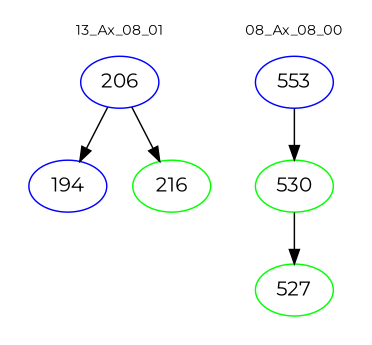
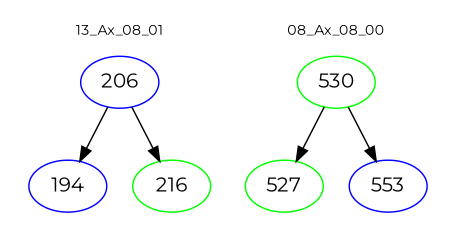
edge "553" -> "530": reversed
